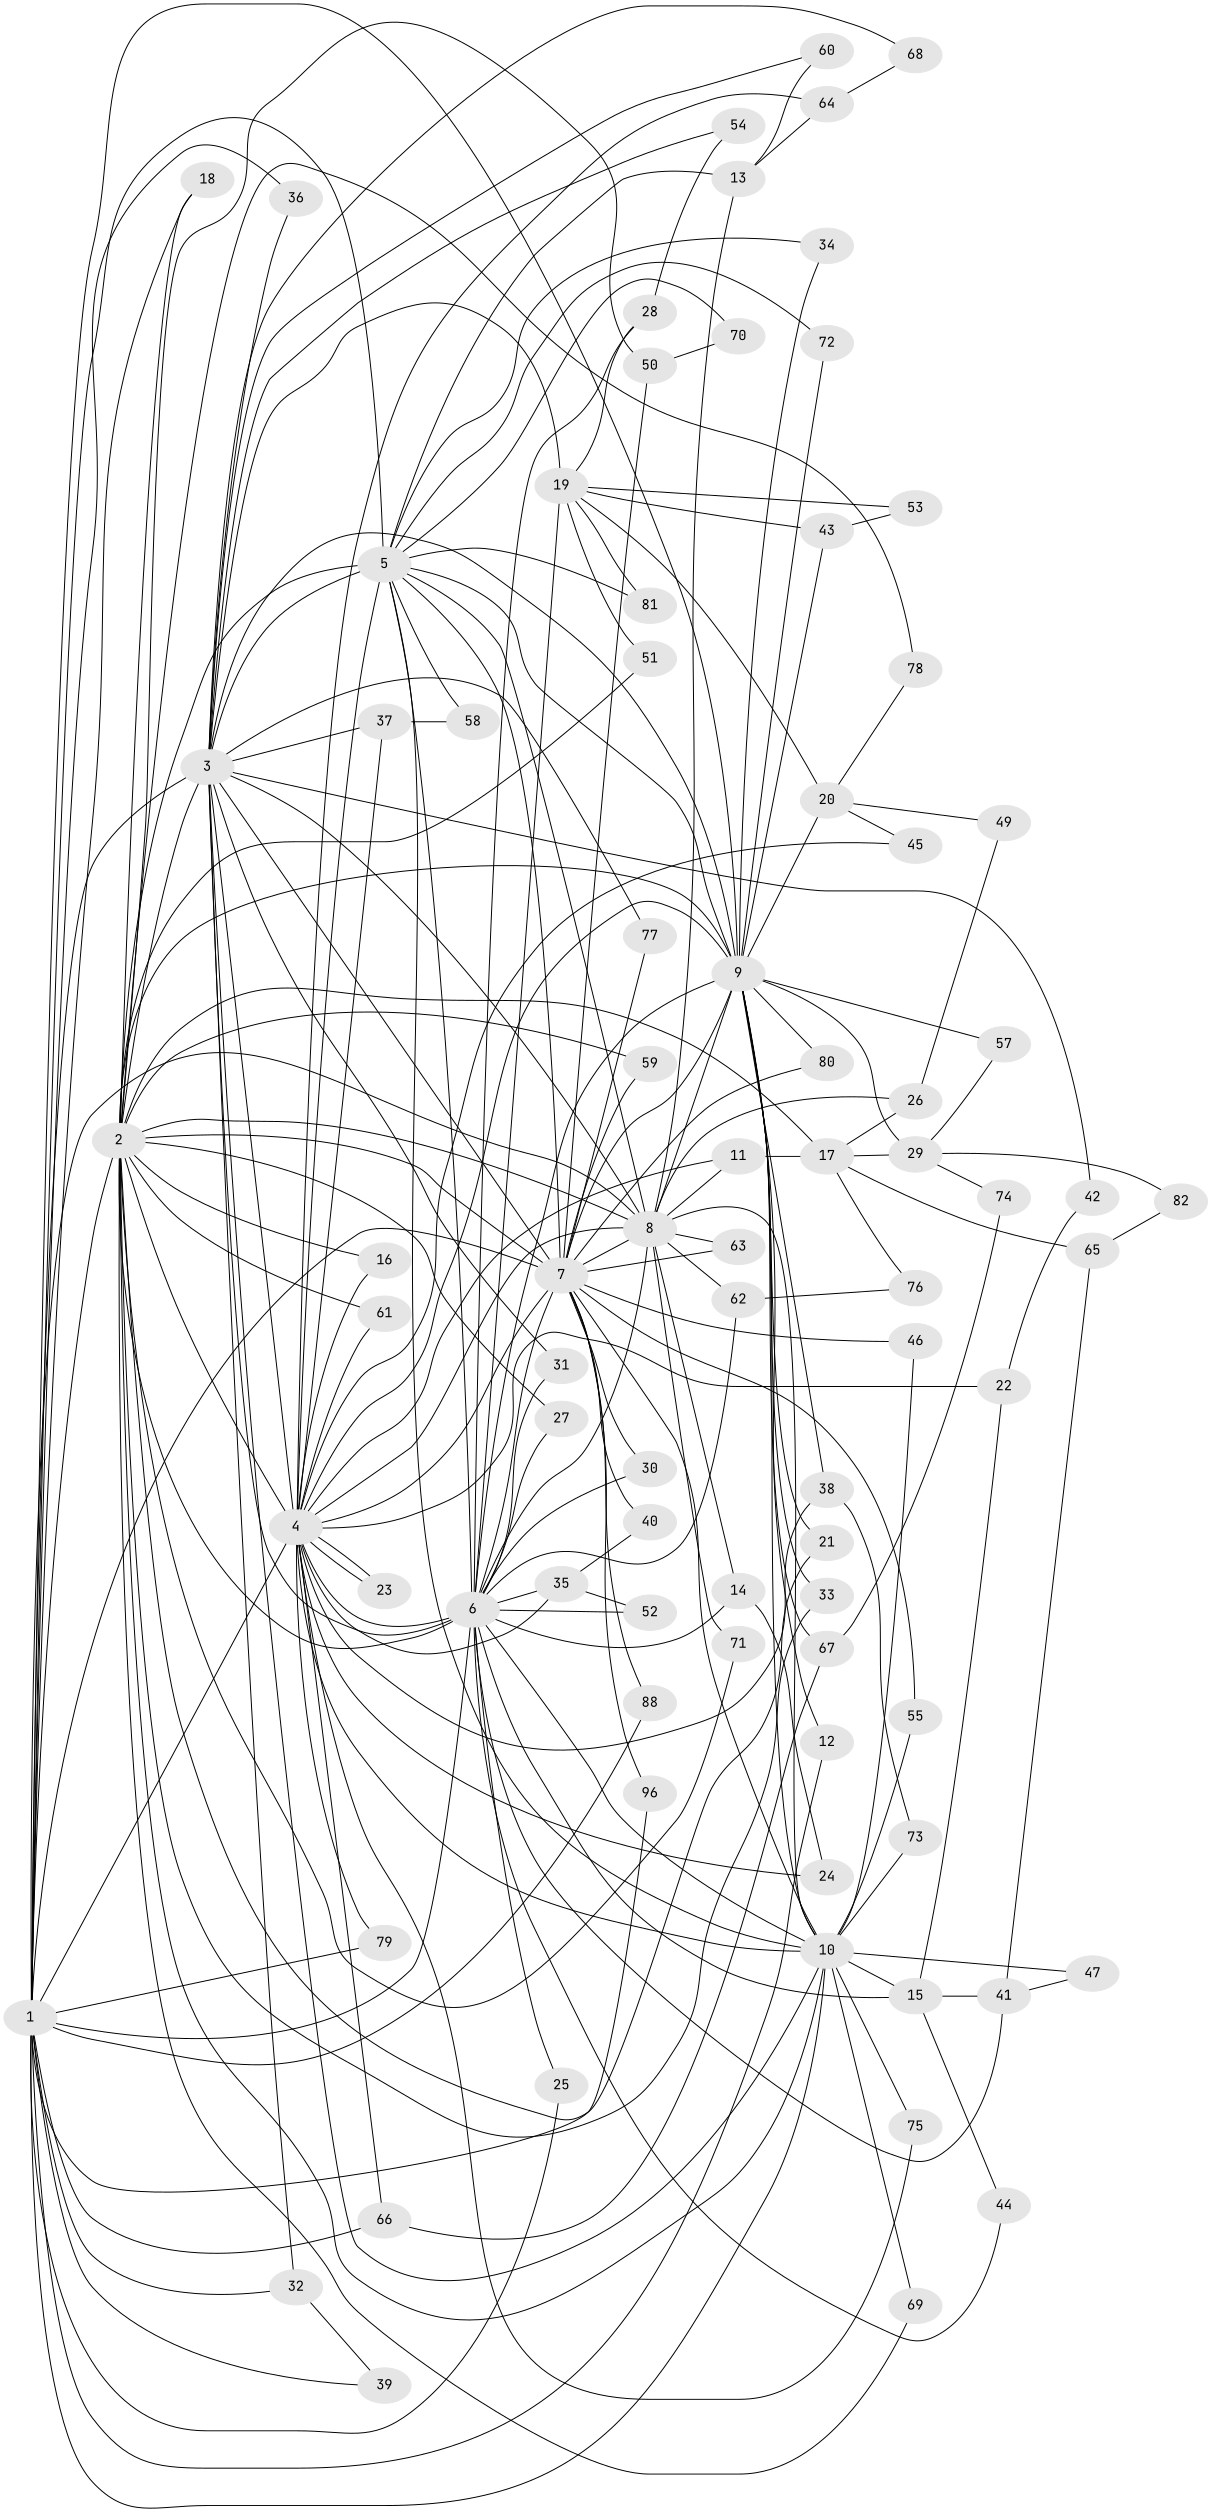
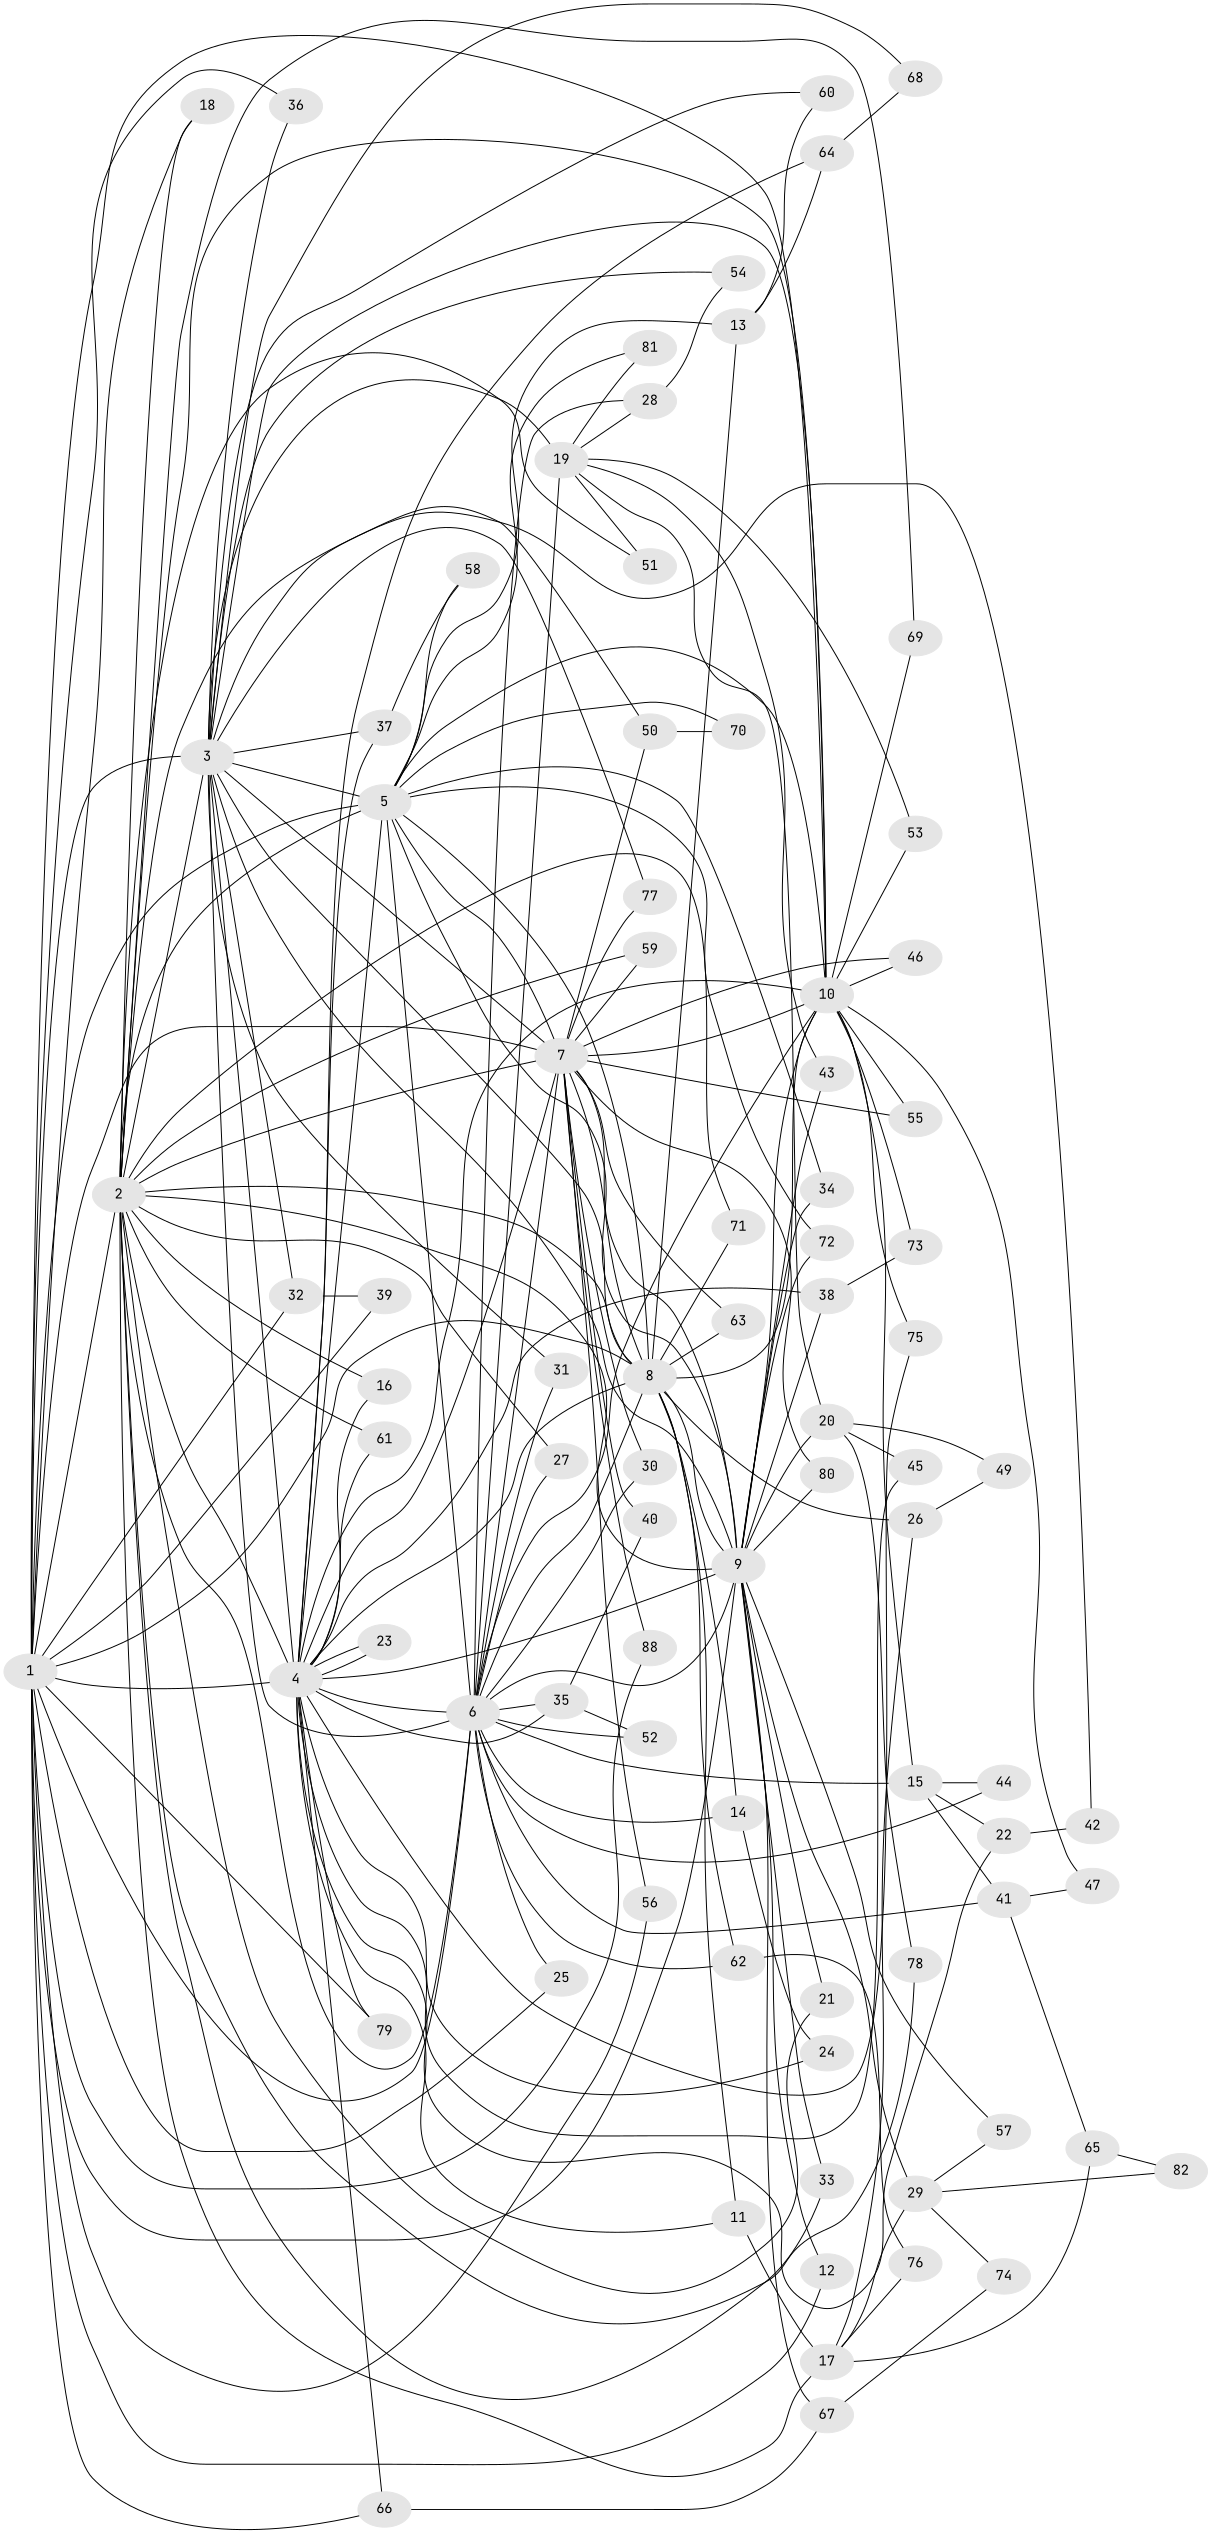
edge "53" -- "43": now "53" -- "10"
node "96": label "96" -> "56"
